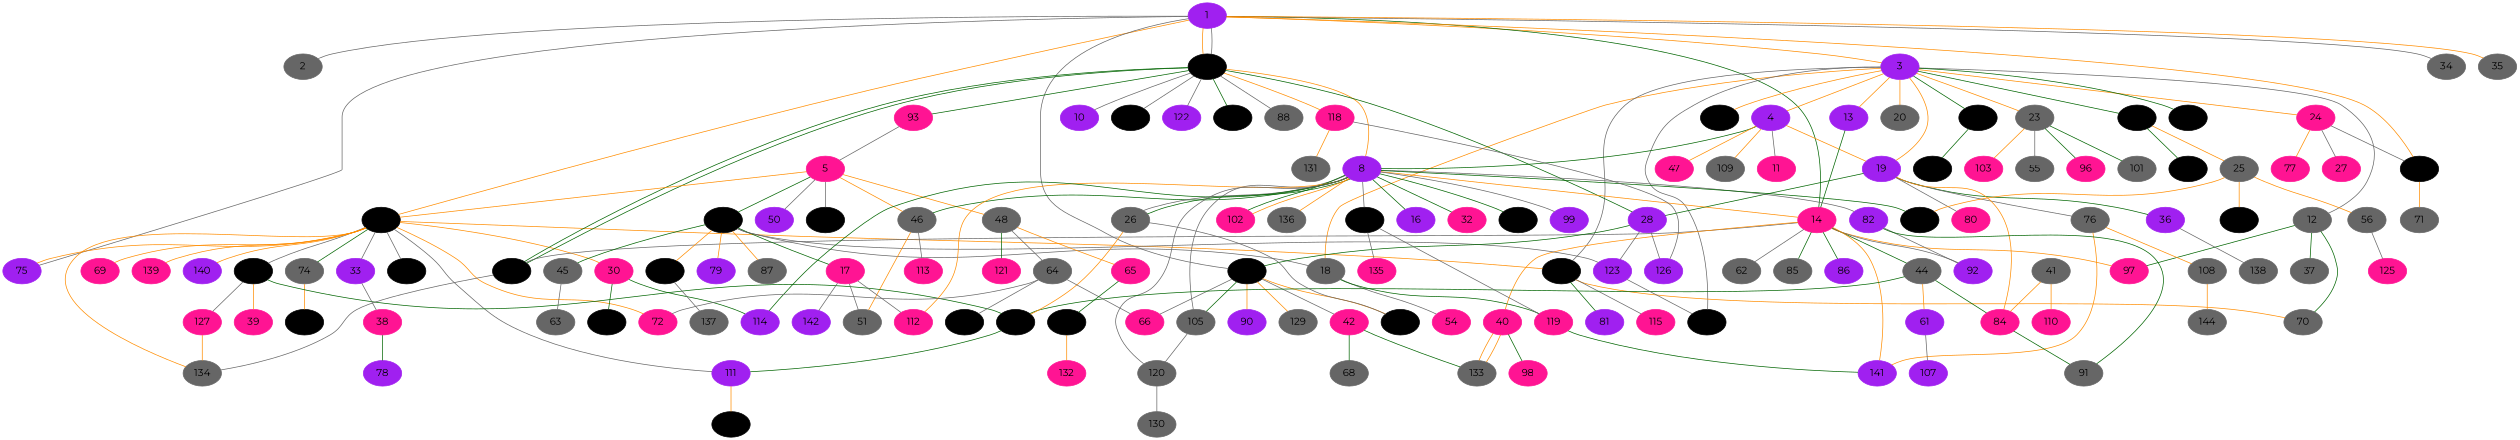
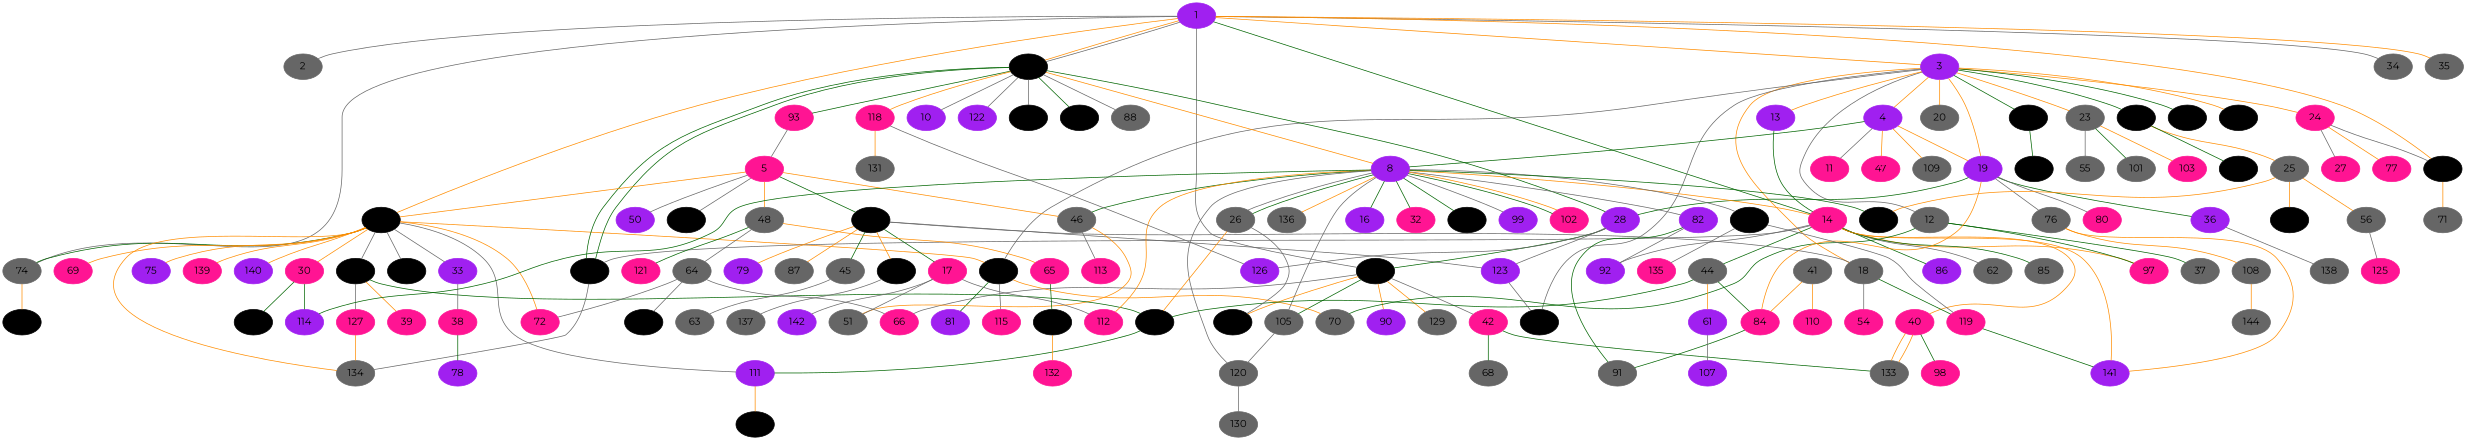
edge "1" -- "75": now "1" -- "74"
node "96": removed
